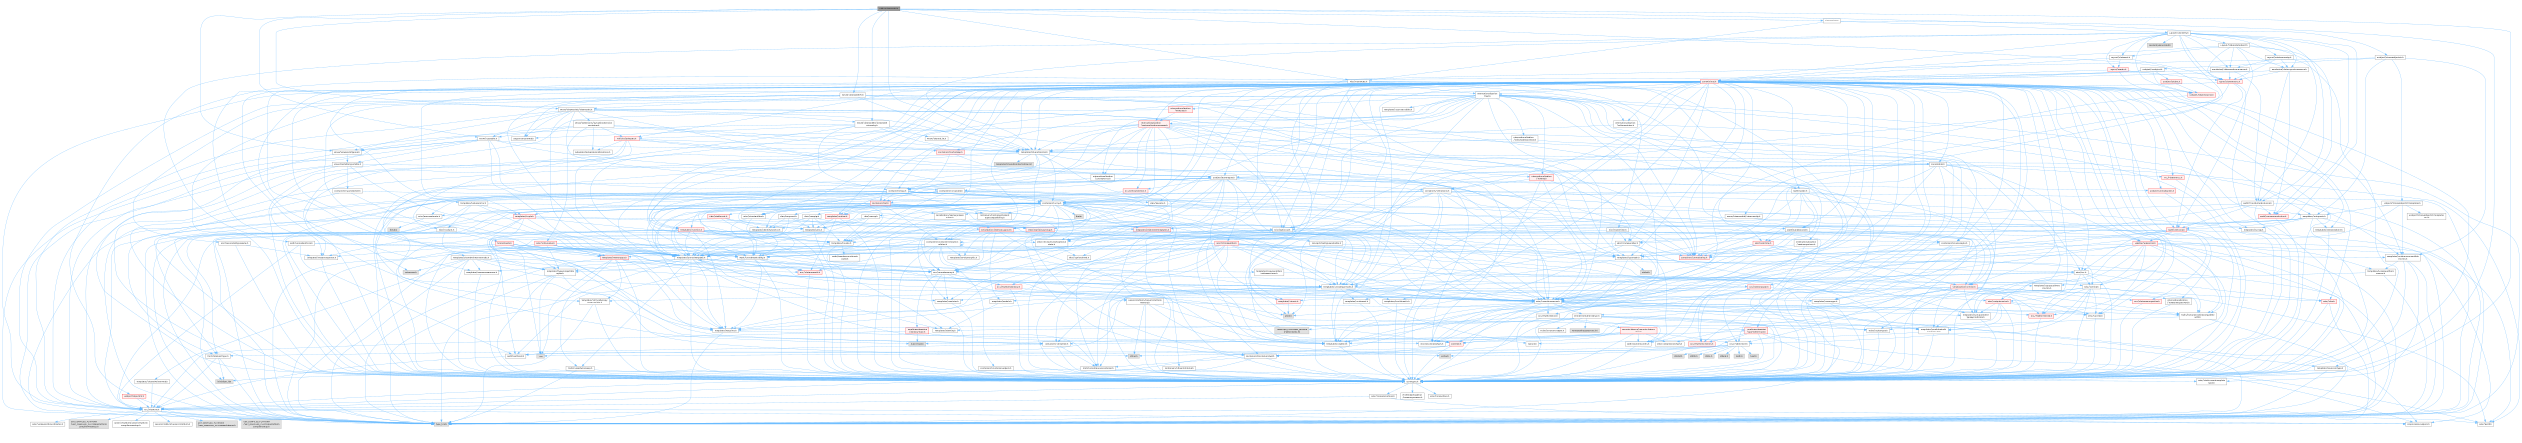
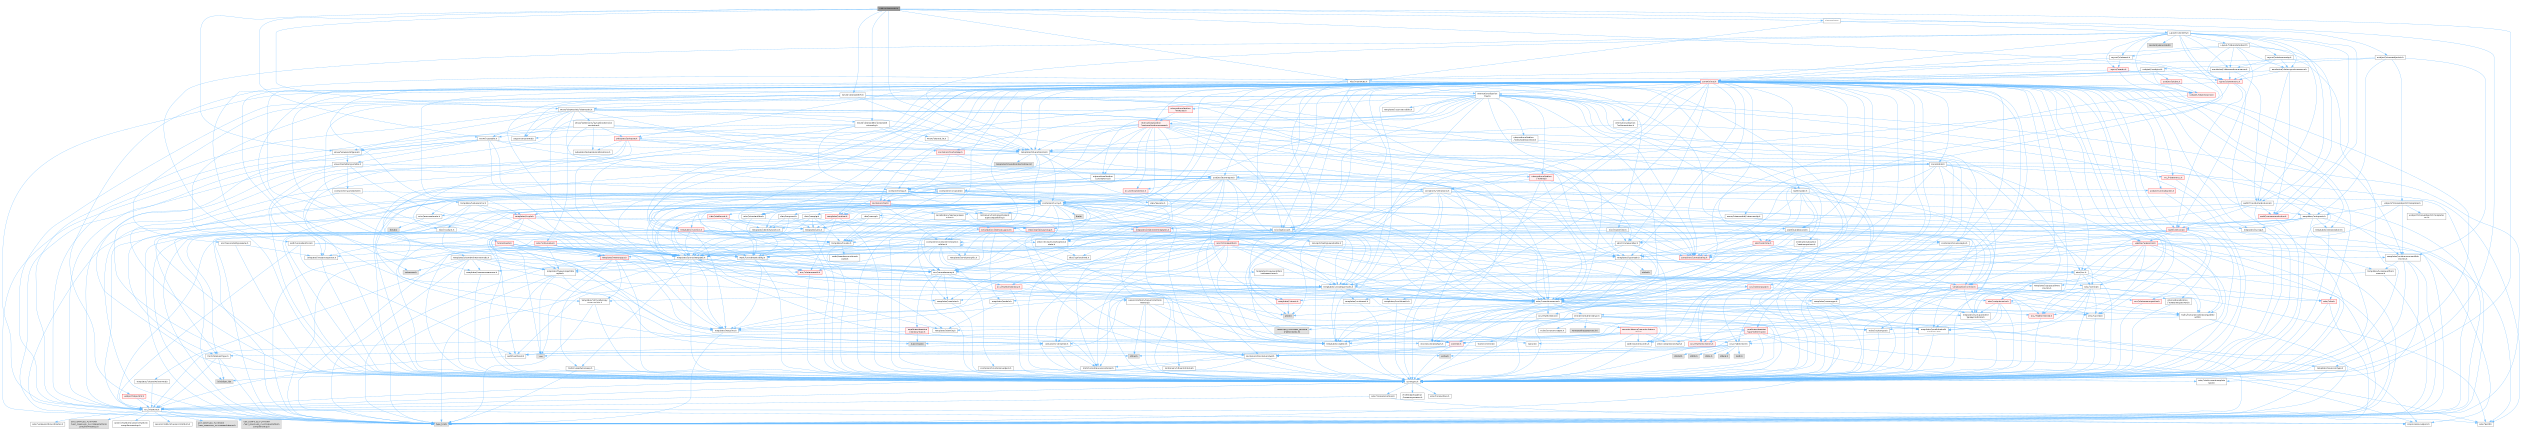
node "Policies/Delegate.h": label "Policies/Delegate.h" -> "Delegates/Delegate.h"
edge "HAL/CriticalSection.h" -> "Containers/Set.h": now "Internationalization /LocKeyFuncs.h" -> "Containers/Set.h"
node "Traits/IsTString.h": added
node "float.h": removed
